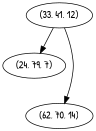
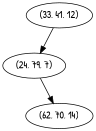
edge "(33, 41, 12)" -> "(62, 70, 14)": now "(24, 79, 7)" -> "(62, 70, 14)"
